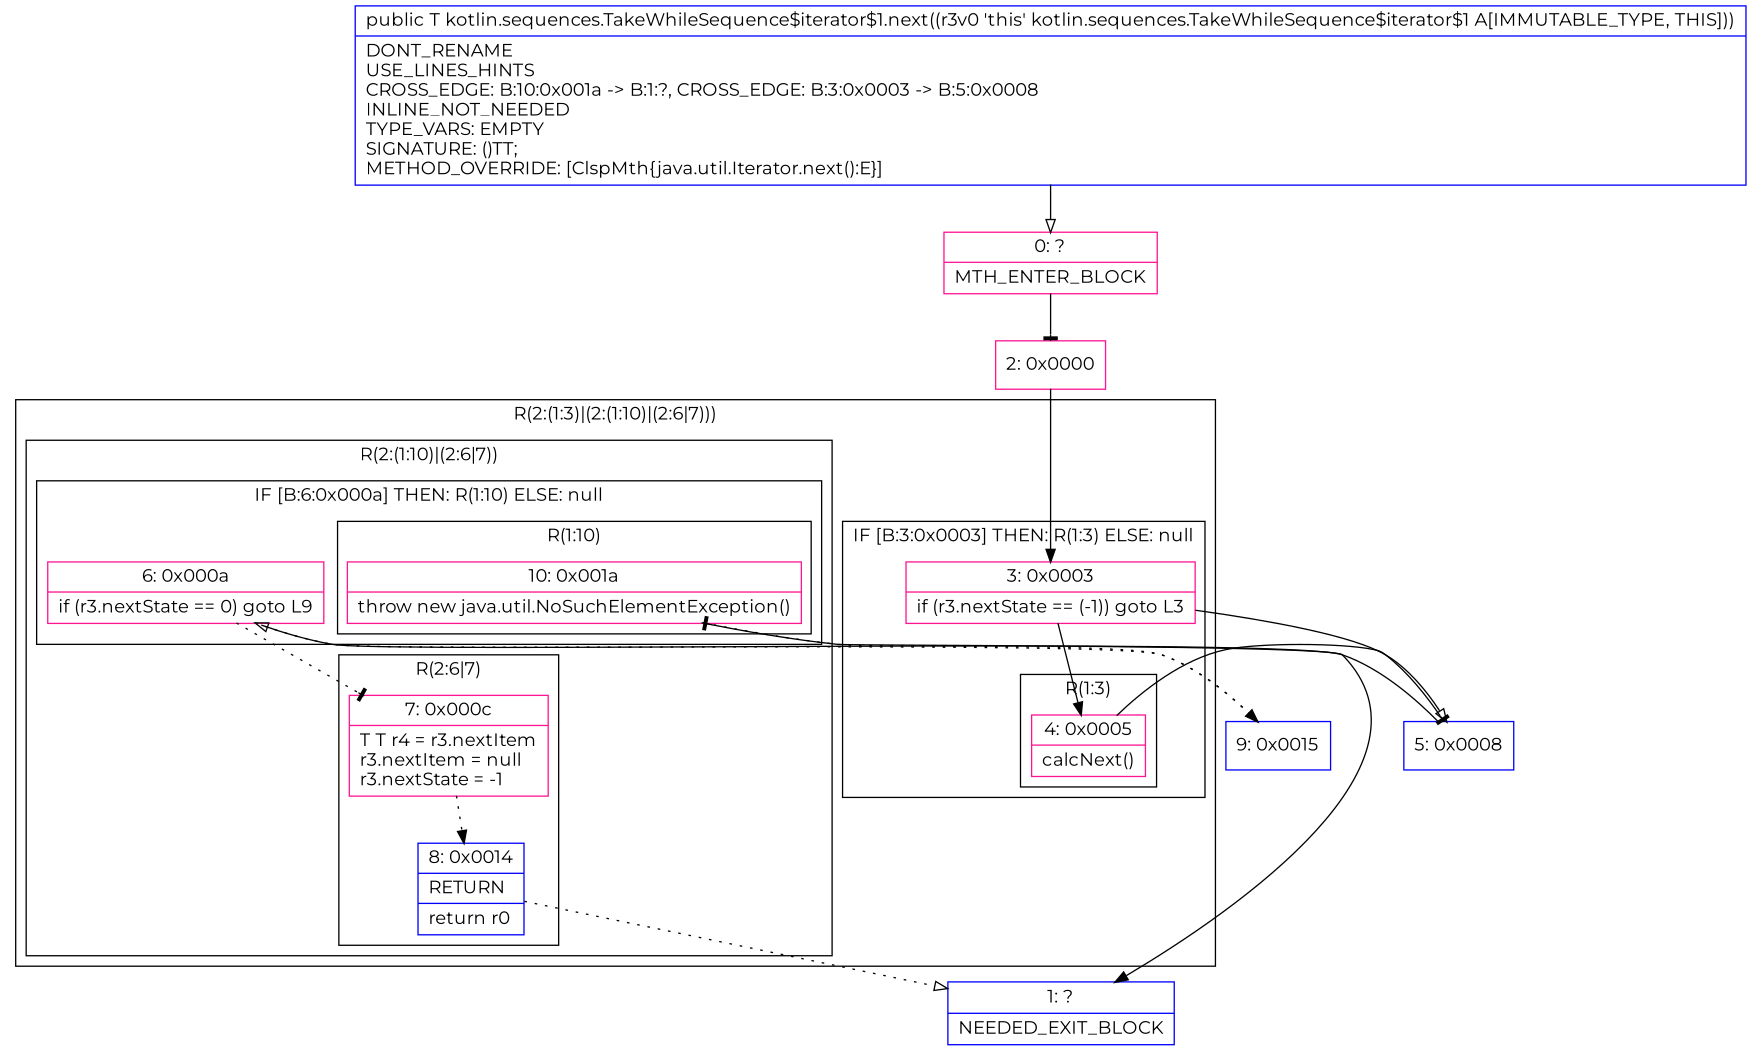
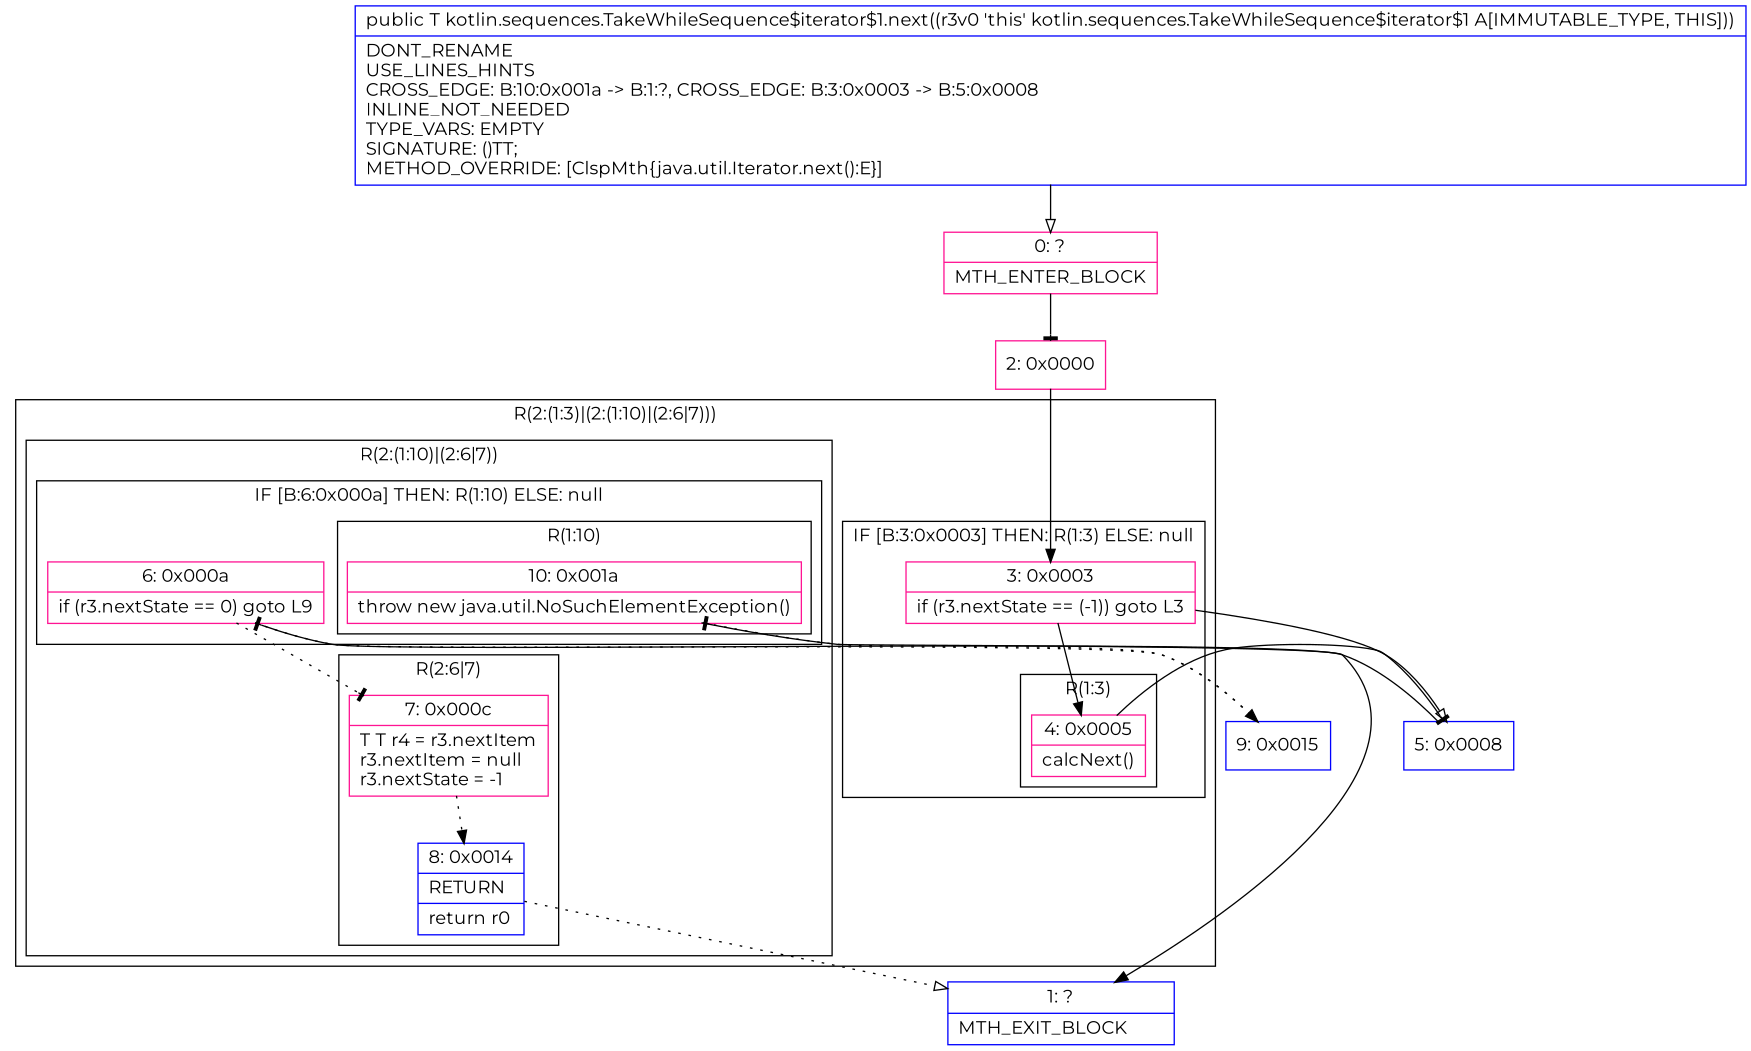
edge "5: 0x0008" -> "6: 0x000a": arrowhead onormal -> tee
node "1: ?": text "NEEDED_EXIT_BLOCK" -> "MTH_EXIT_BLOCK"
